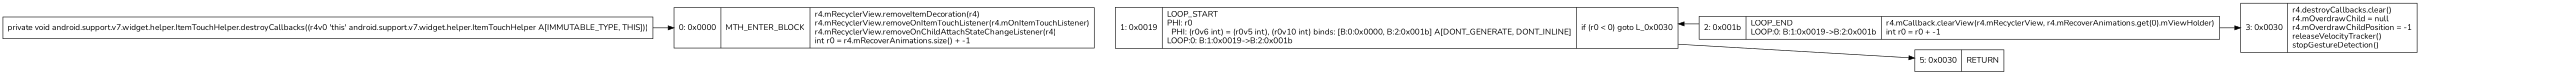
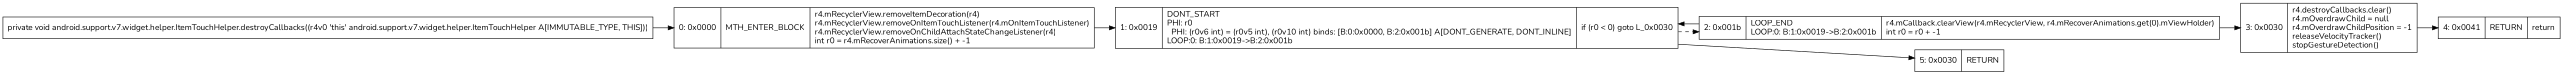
node "1: 0x0019": text "LOOP_START" -> "DONT_START"
edge "0: 0x0000" -> "1: 0x0019": added
node "4: 0x0041": added
edge "1: 0x0019" -> "2: 0x001b": added
